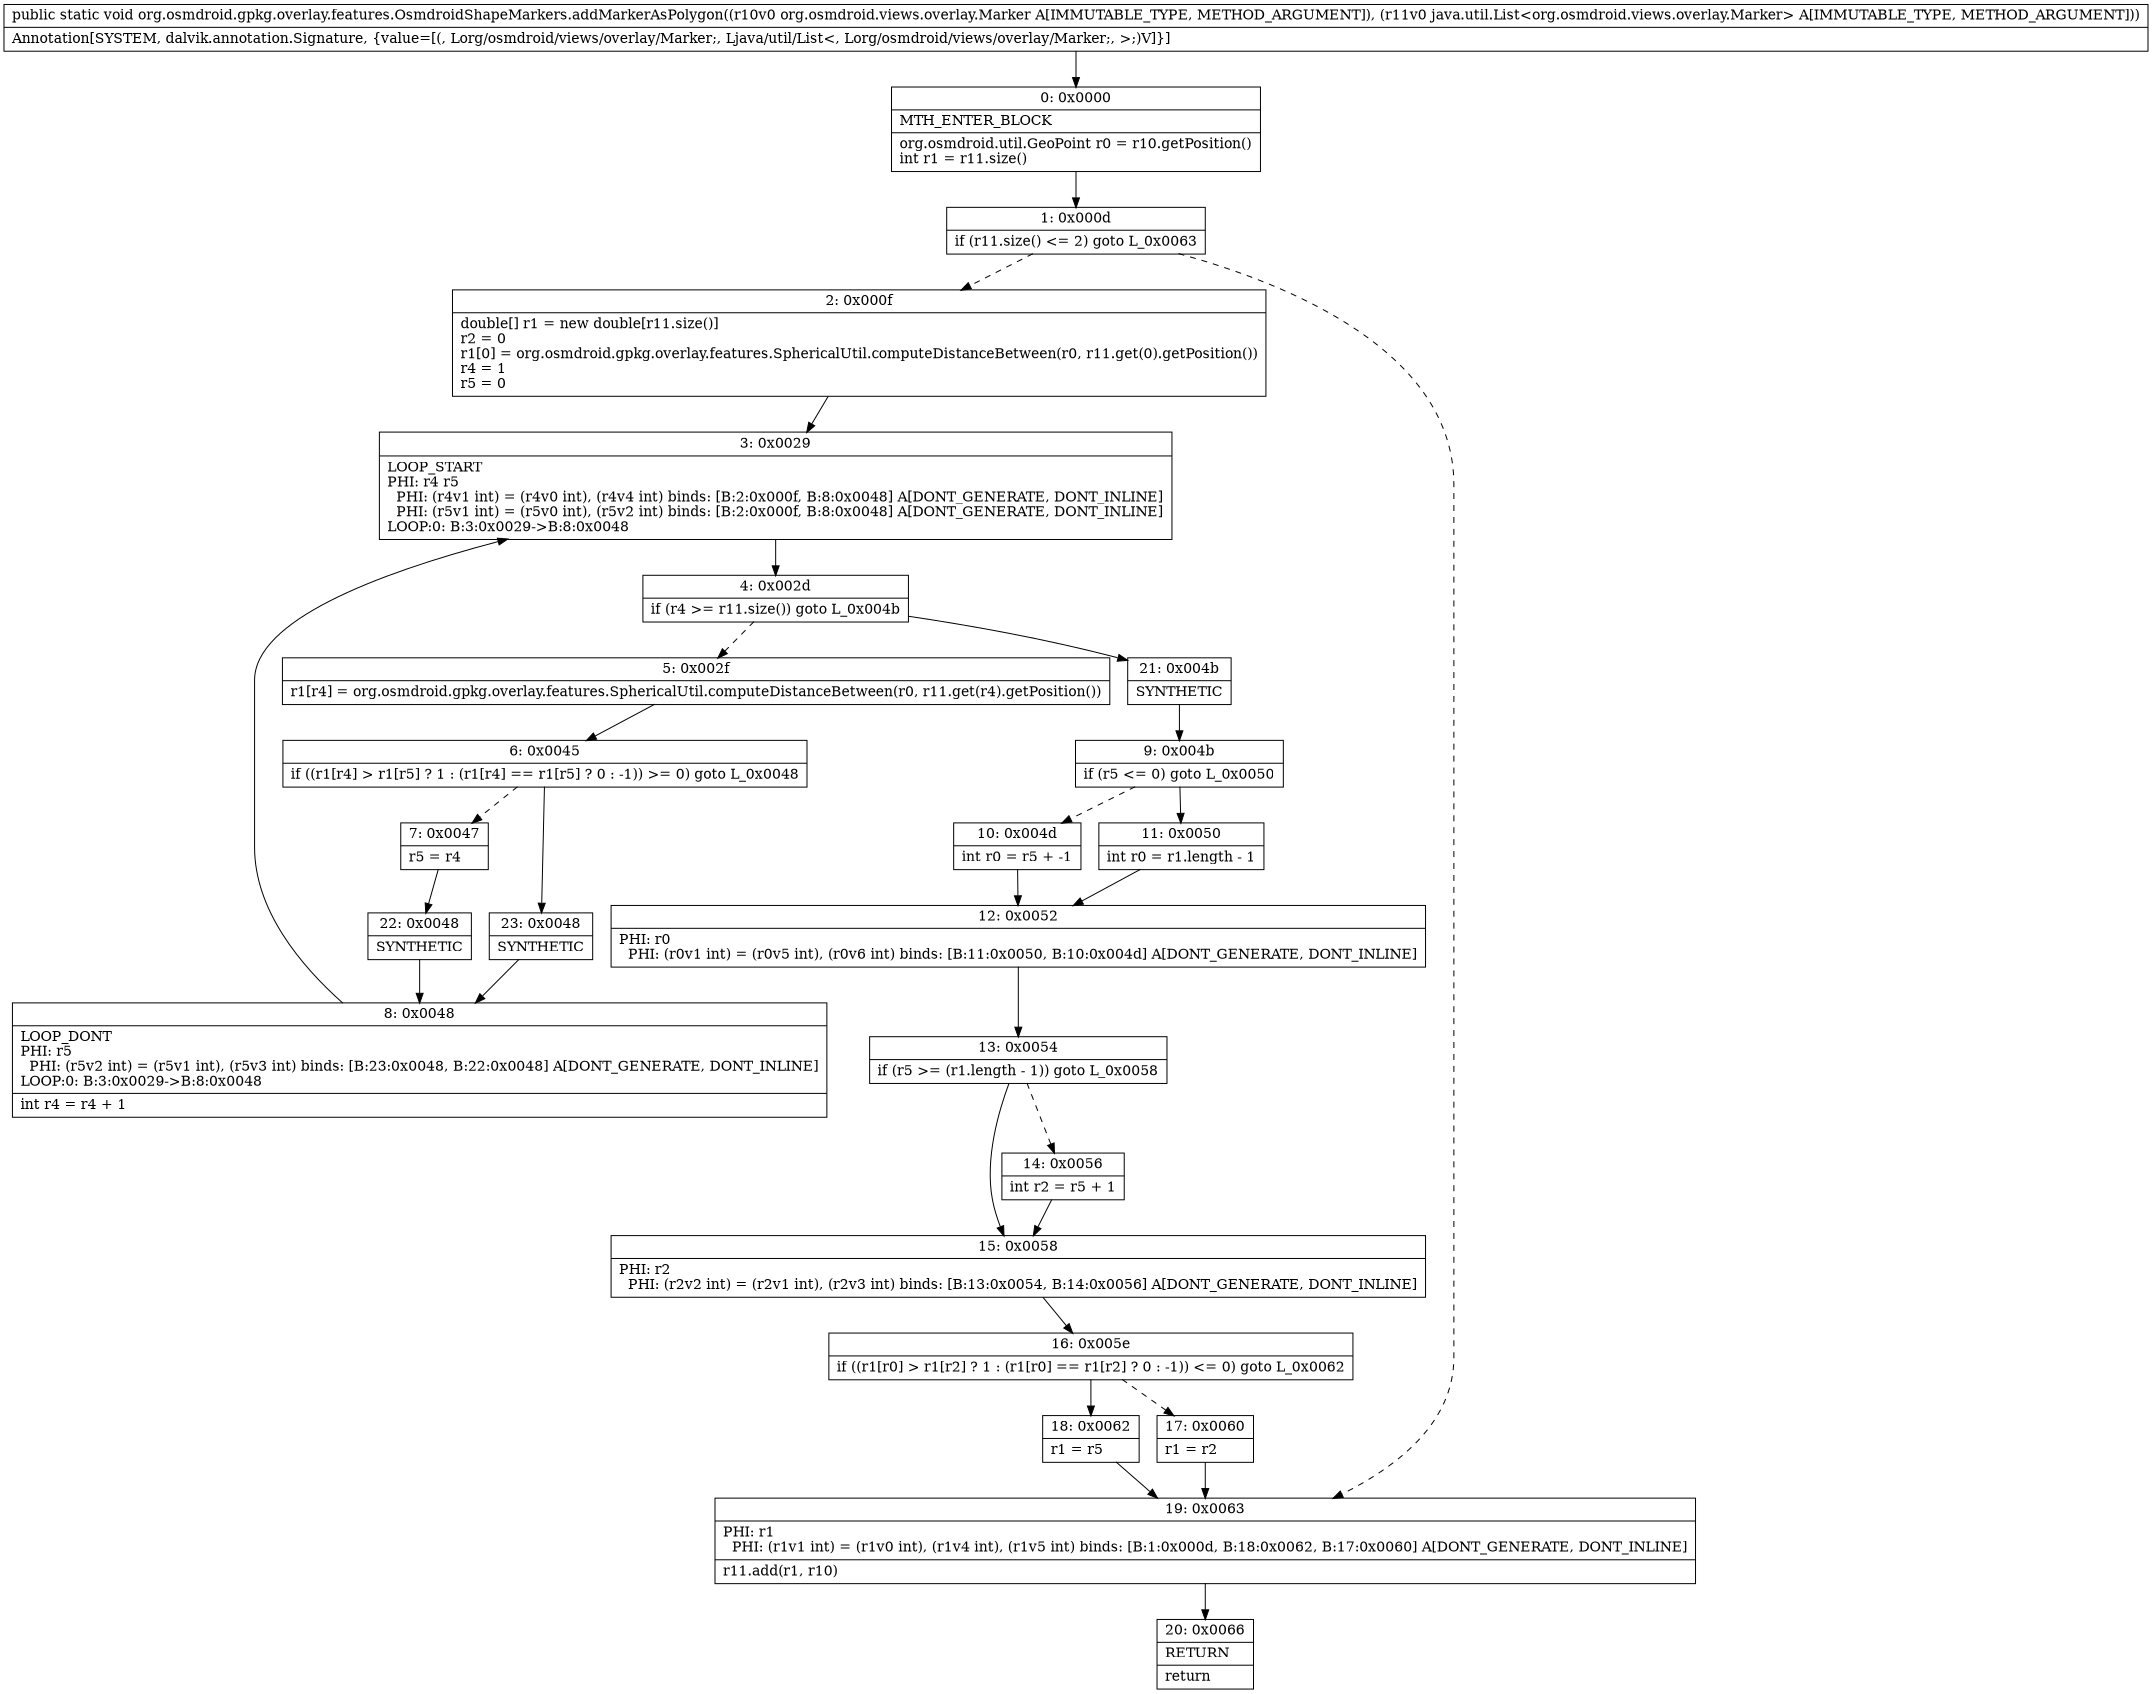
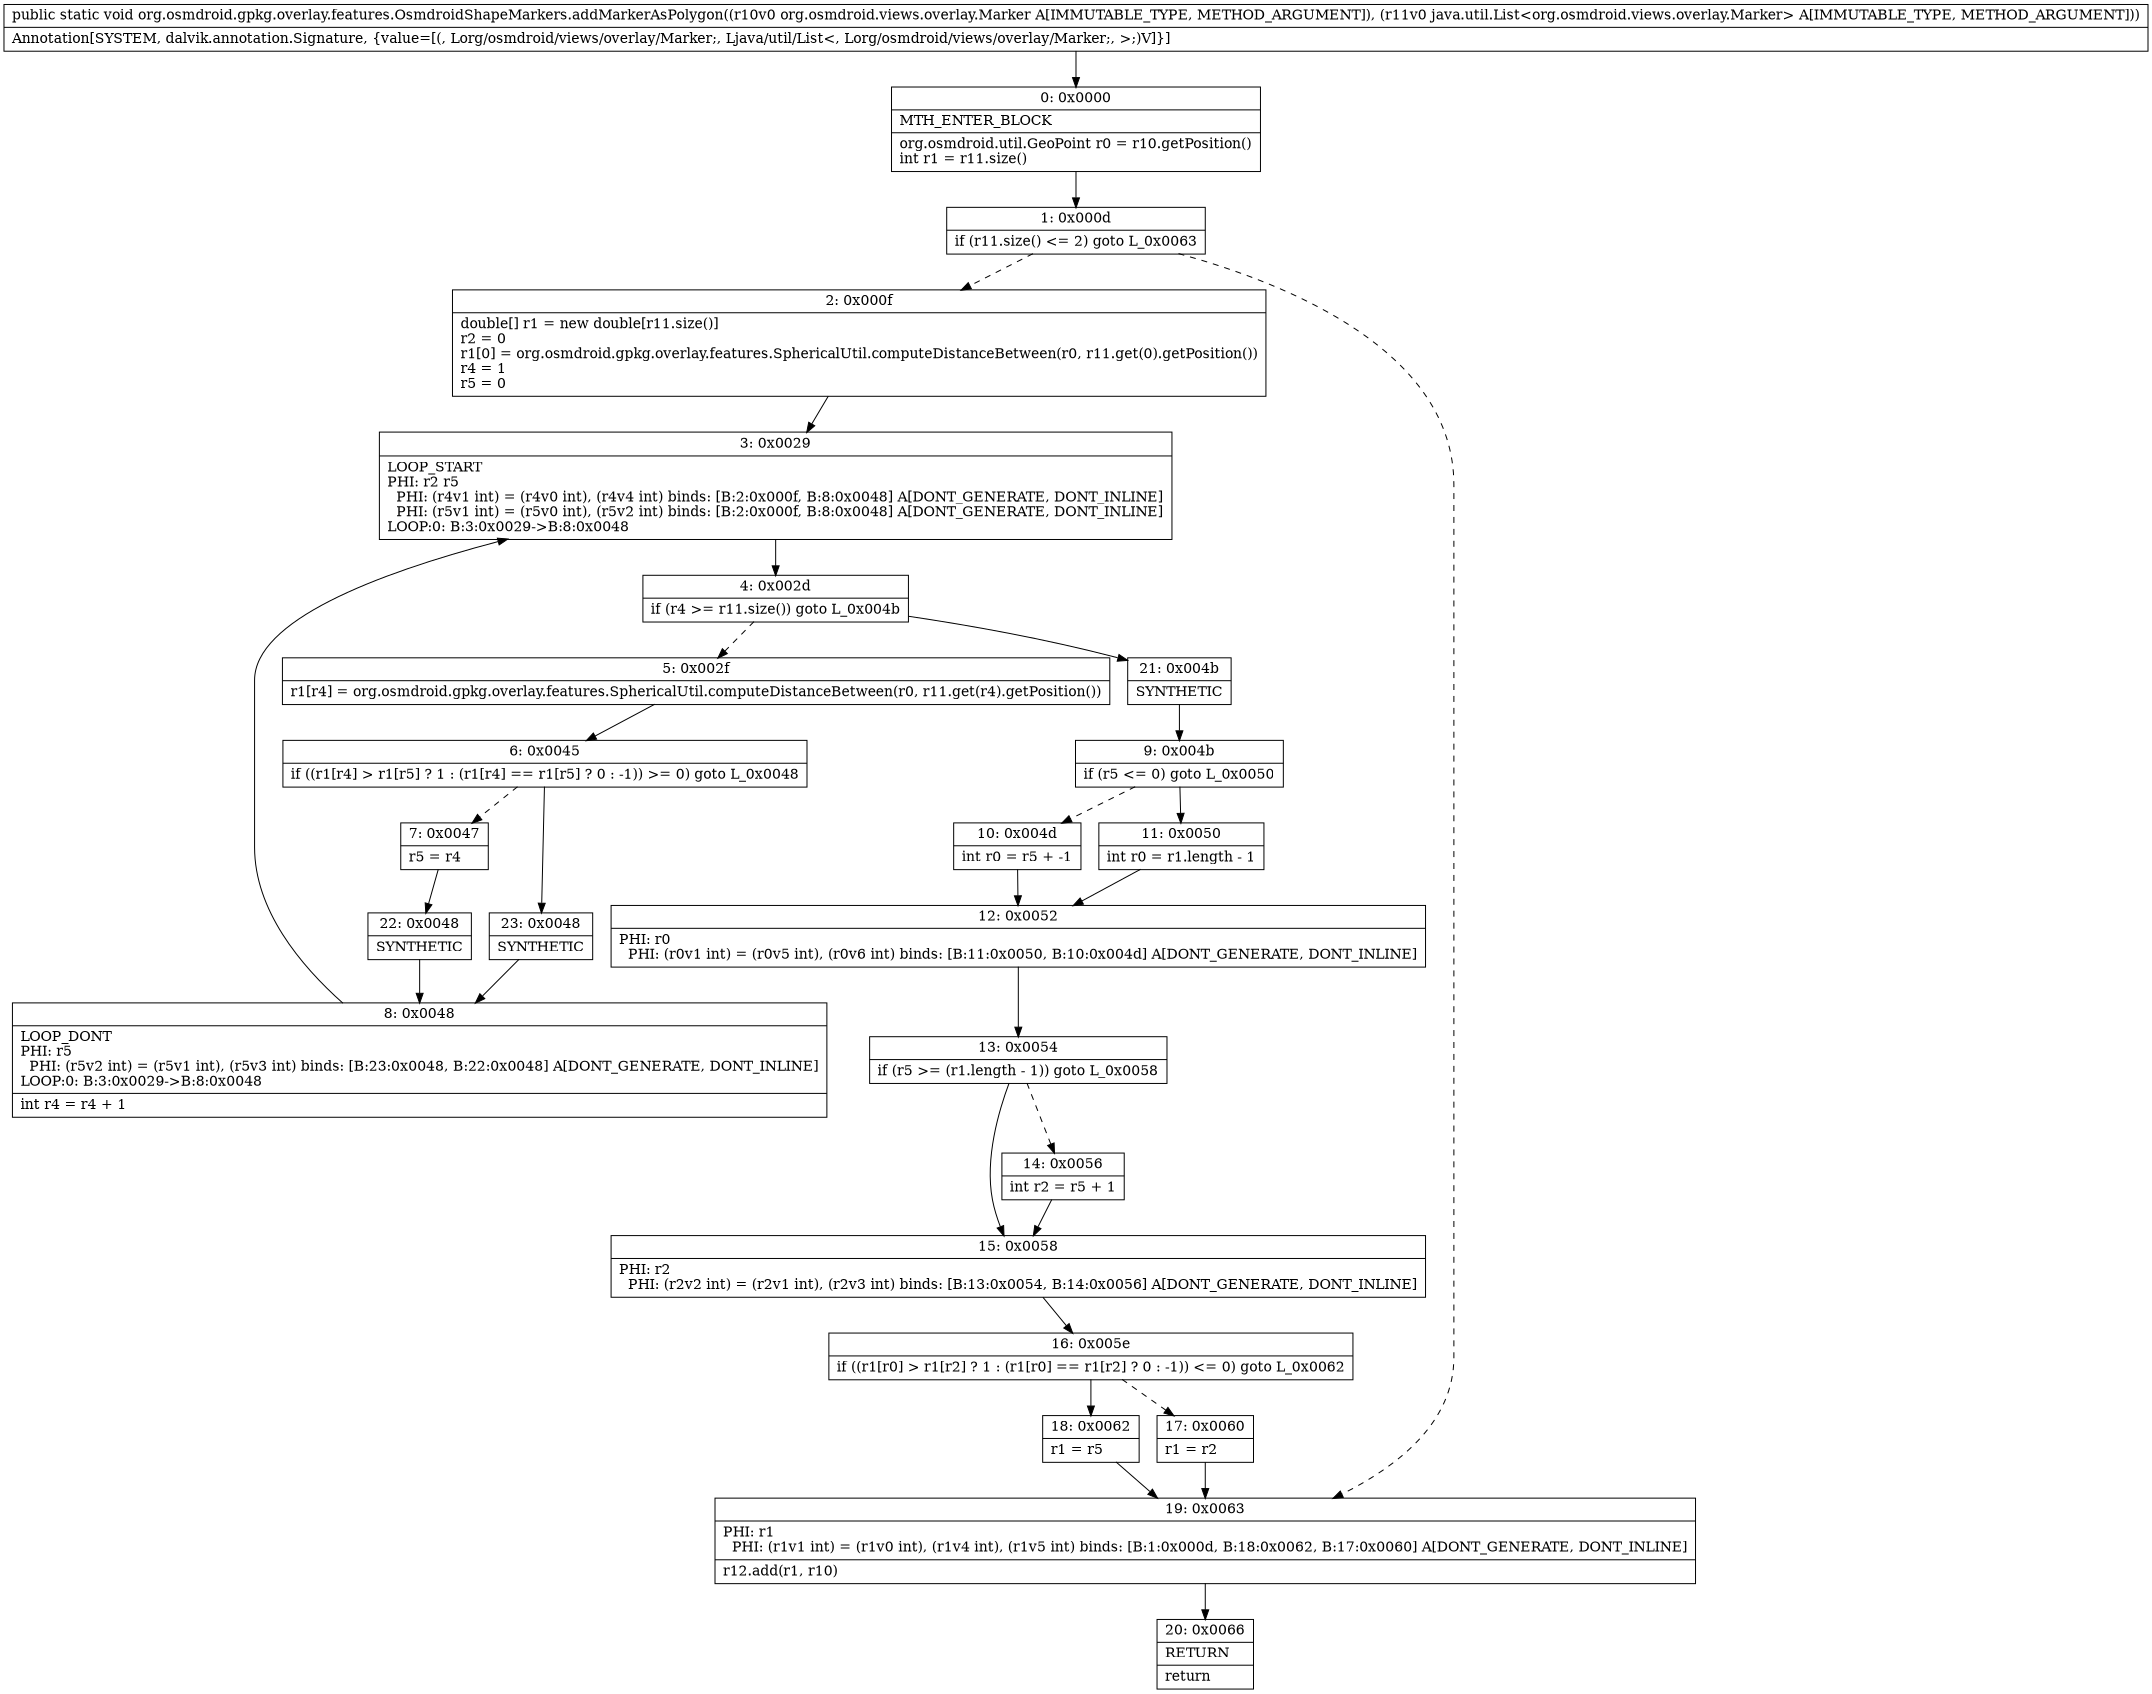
node "3: 0x0029": text "PHI: r4 r5" -> "PHI: r2 r5"
node "19: 0x0063": text "r11.add(r1, r10)" -> "r12.add(r1, r10)"
